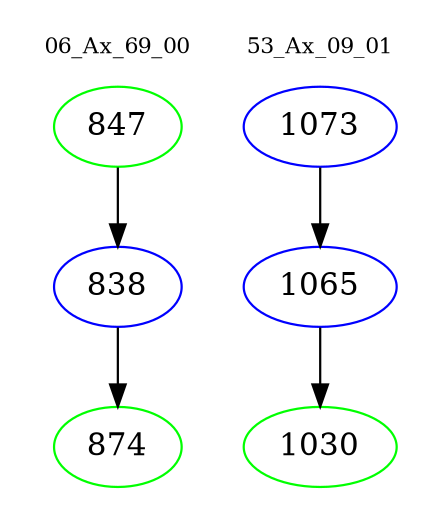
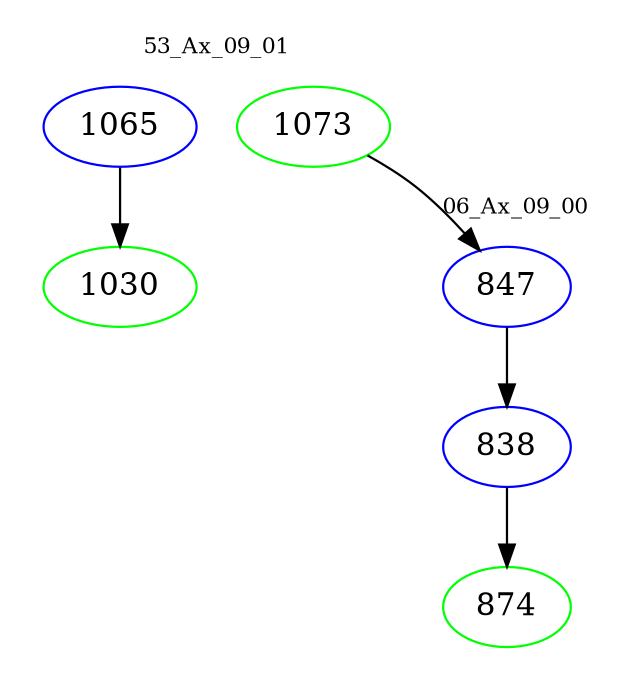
cluster "06_Ax_69_00": label "06_Ax_69_00" -> "06_Ax_09_00"
node "847": color green -> blue
node "1073": color blue -> green
edge "1073" -> "1065": now "1073" -> "847"
